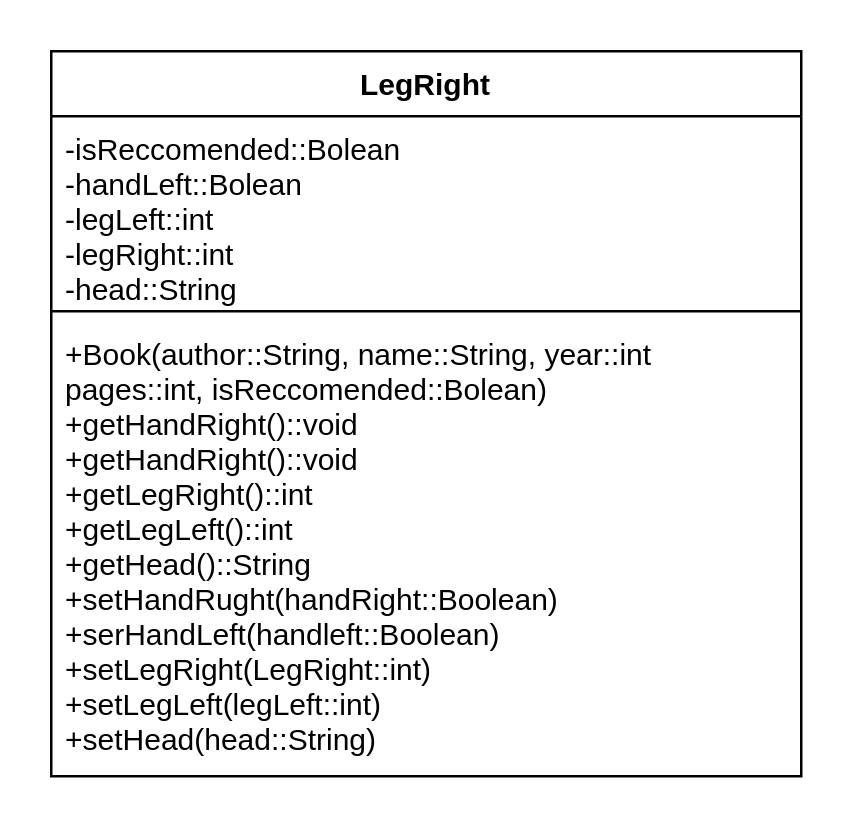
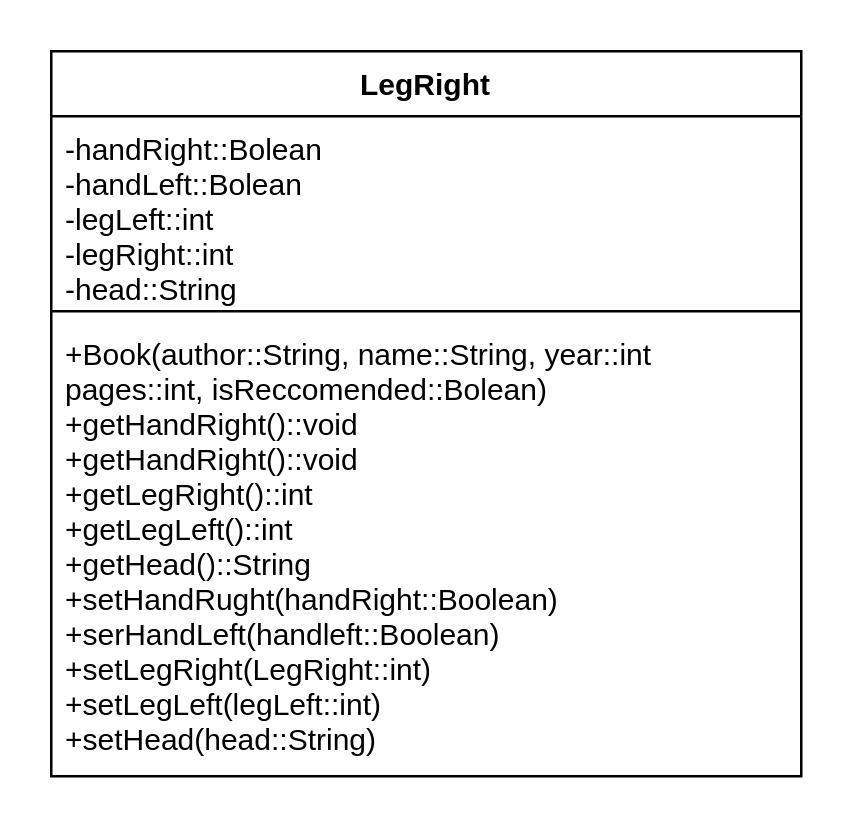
node "-isReccomended::Bolean -handLeft::Bolean -legLeft::int -legRight::int -head::String": label "-isReccomended::Bolean -handLeft::Bolean -legLeft::int -legRight::int -head::String" -> "-handRight::Bolean -handLeft::Bolean -legLeft::int -legRight::int -head::String"
